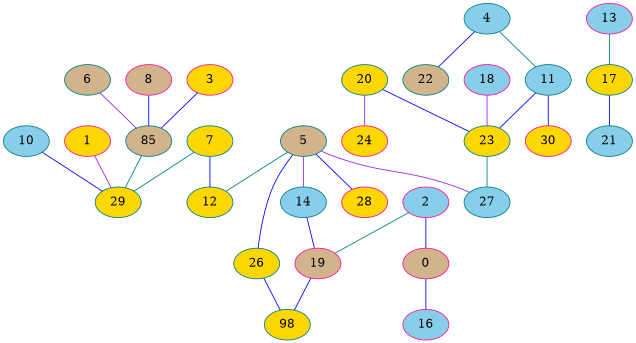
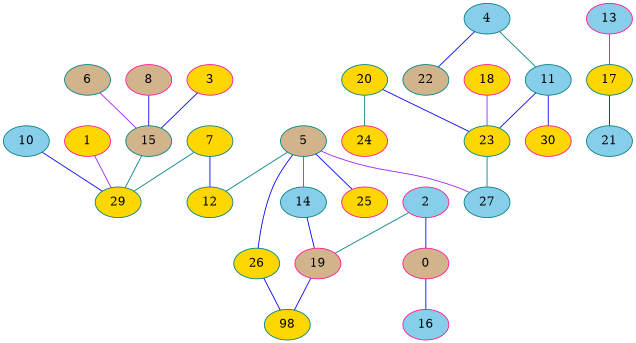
node "18": fillcolor skyblue -> gold
edge "20" -- "24": color purple -> teal
node "85": label "85" -> "15"
node "28": label "28" -> "25"
